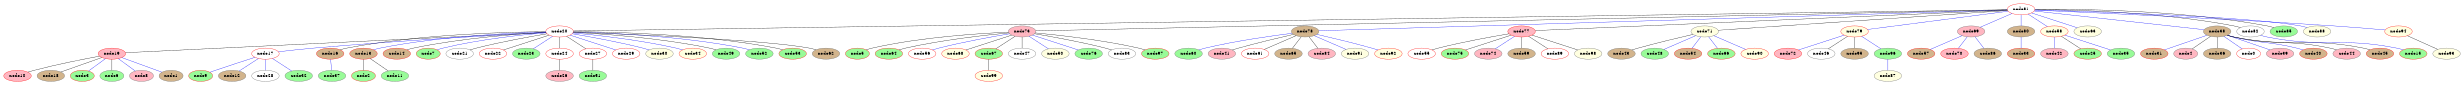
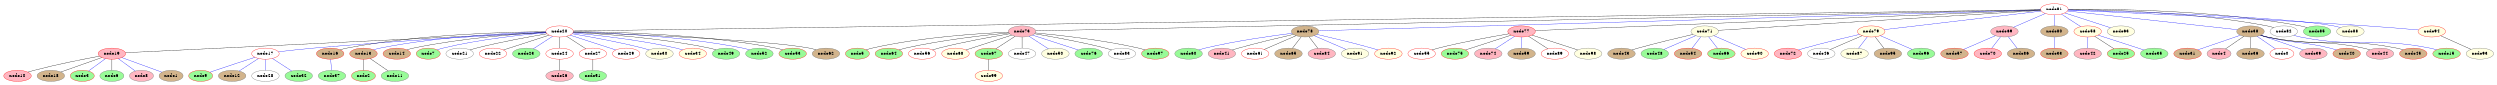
edge "nodo73" -- "nodo56": color blue -> black
edge "nodo77" -- "nodo59": color black -> blue
edge "nodo96" -- "nodo87": now "nodo79" -- "nodo87"
